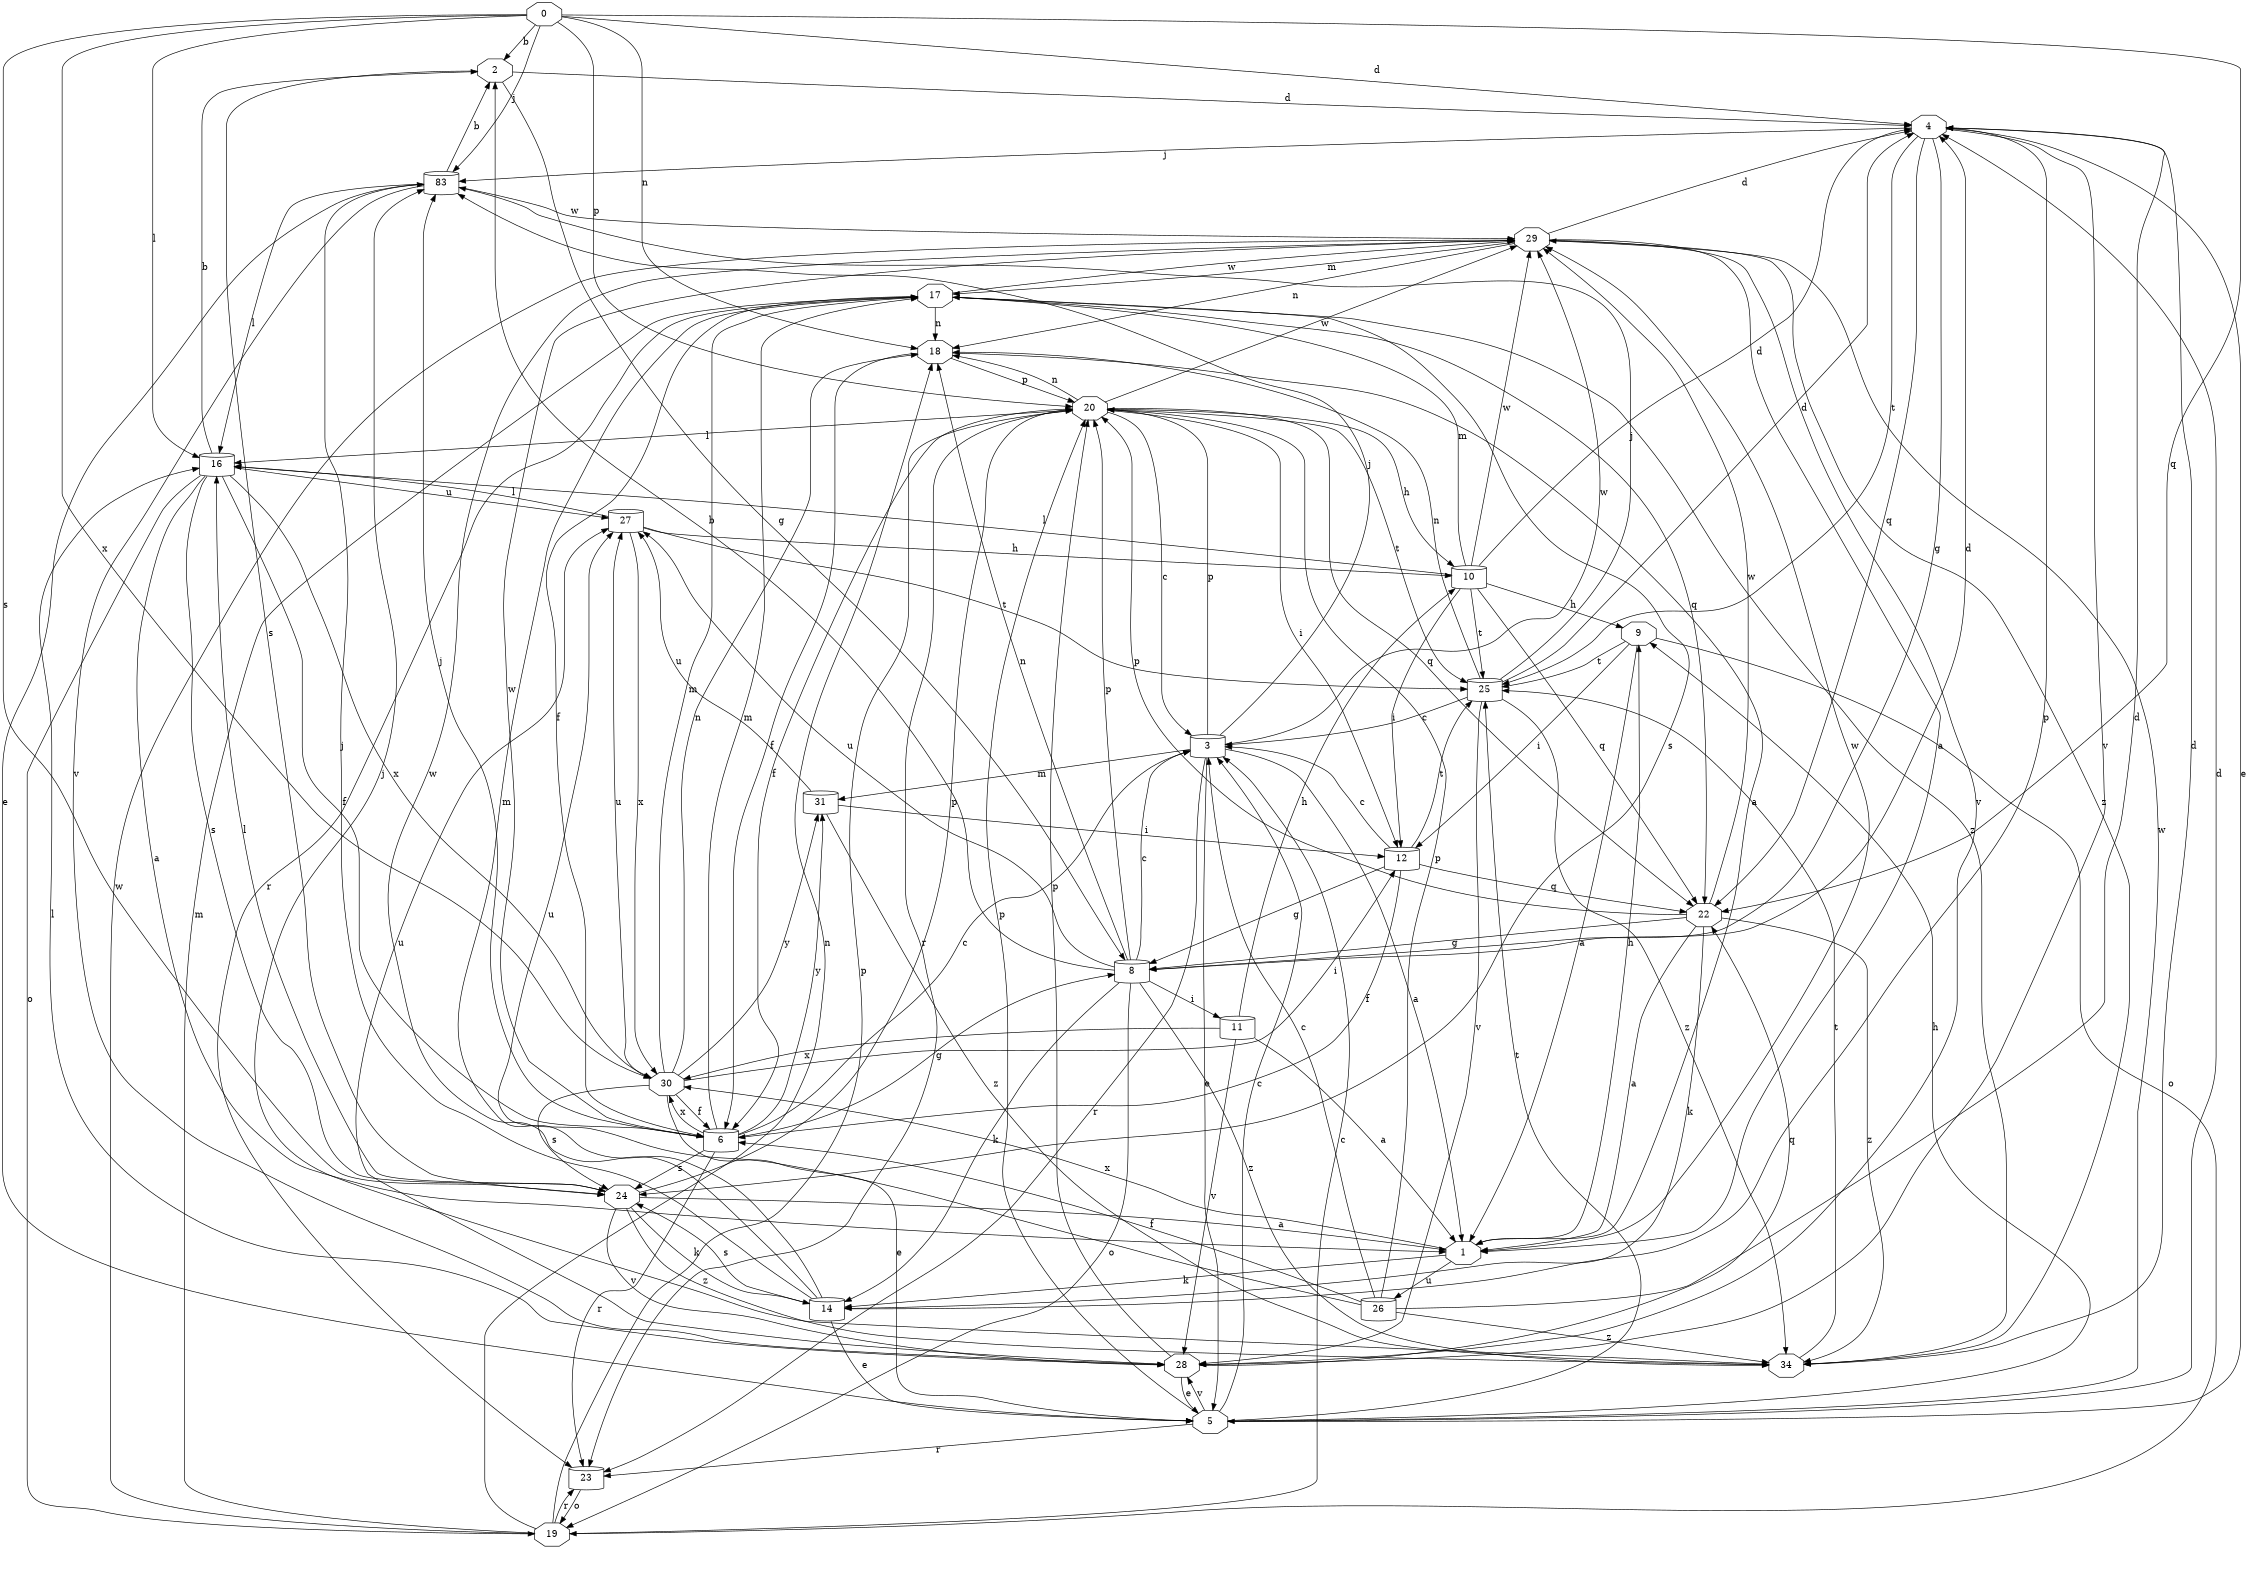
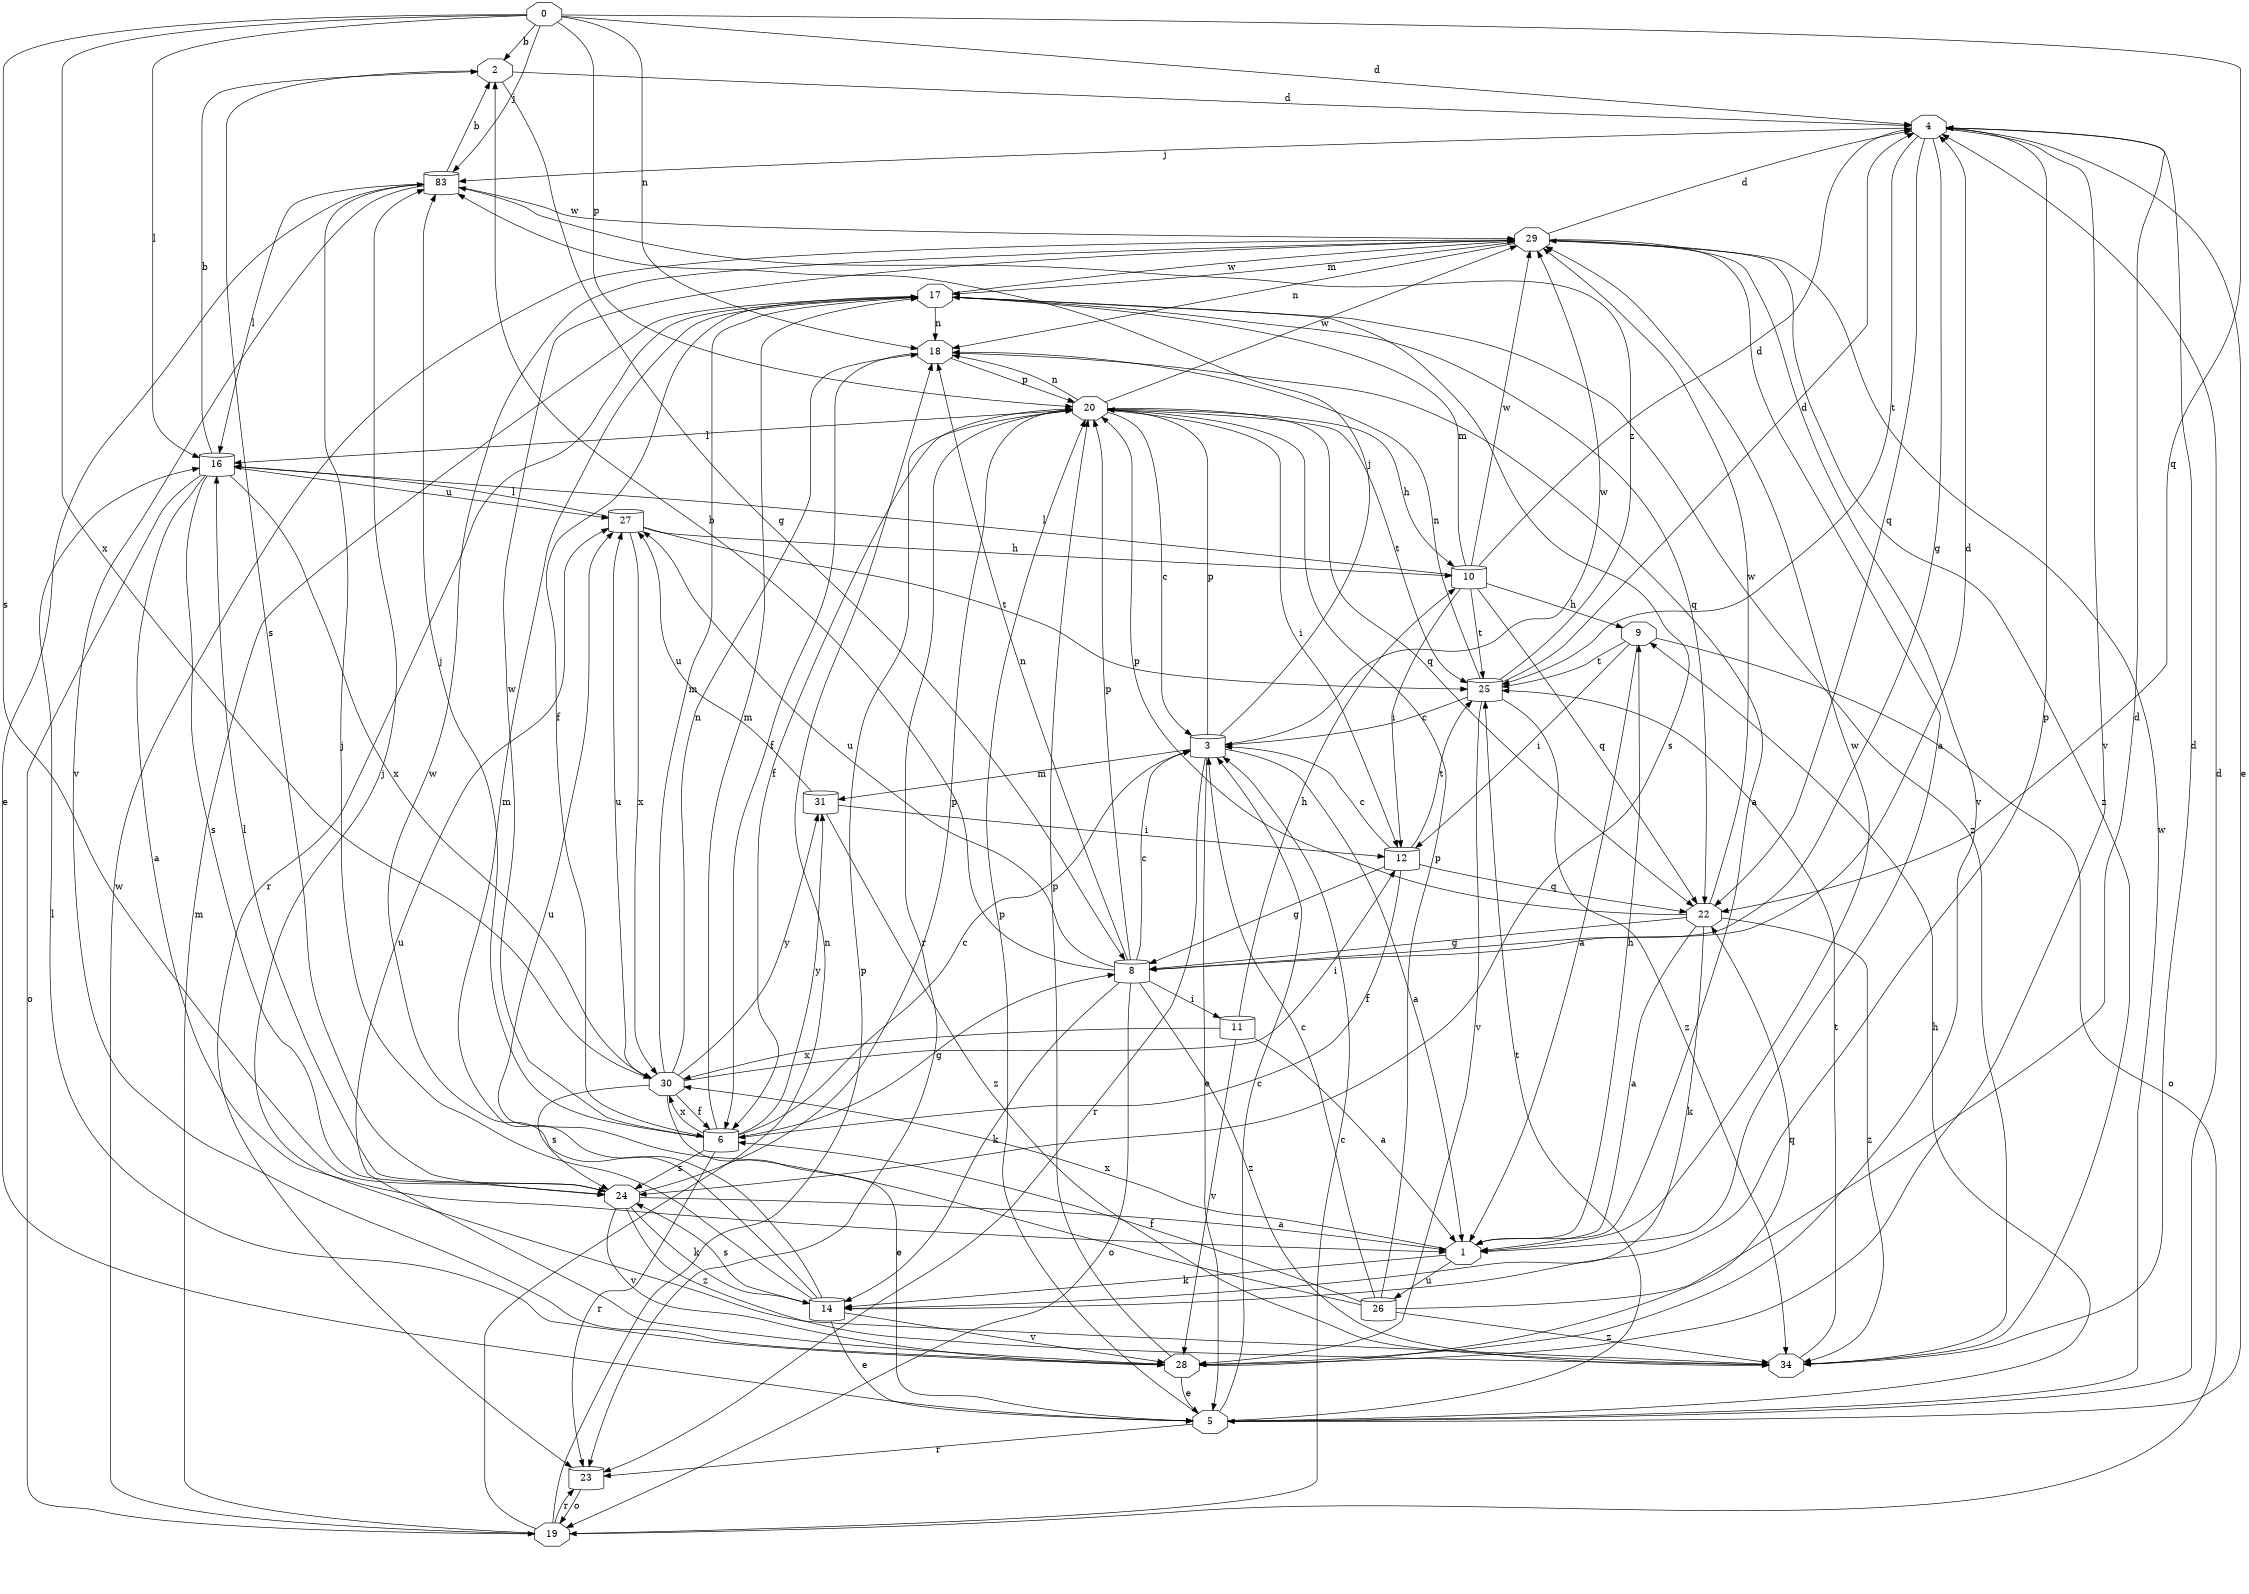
edge "25" -> "83": label "j" -> "z"
edge "16" -> "6": removed, label "f"
edge "5" -> "28": now "14" -> "28"
